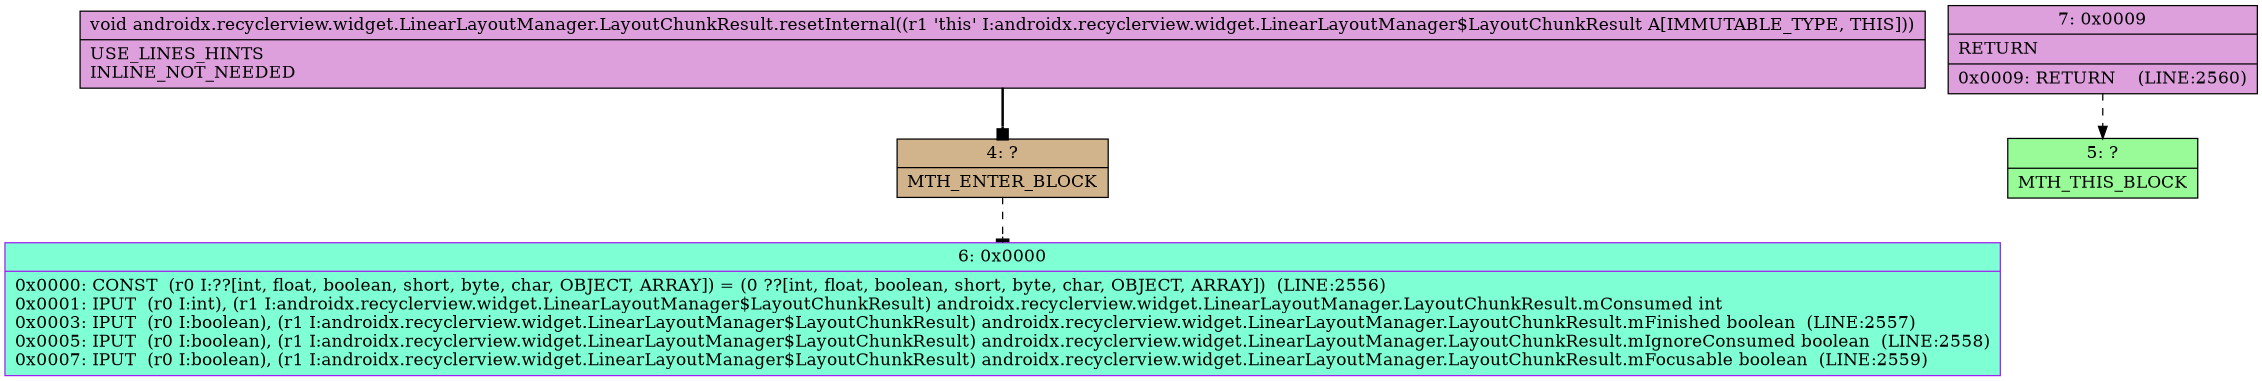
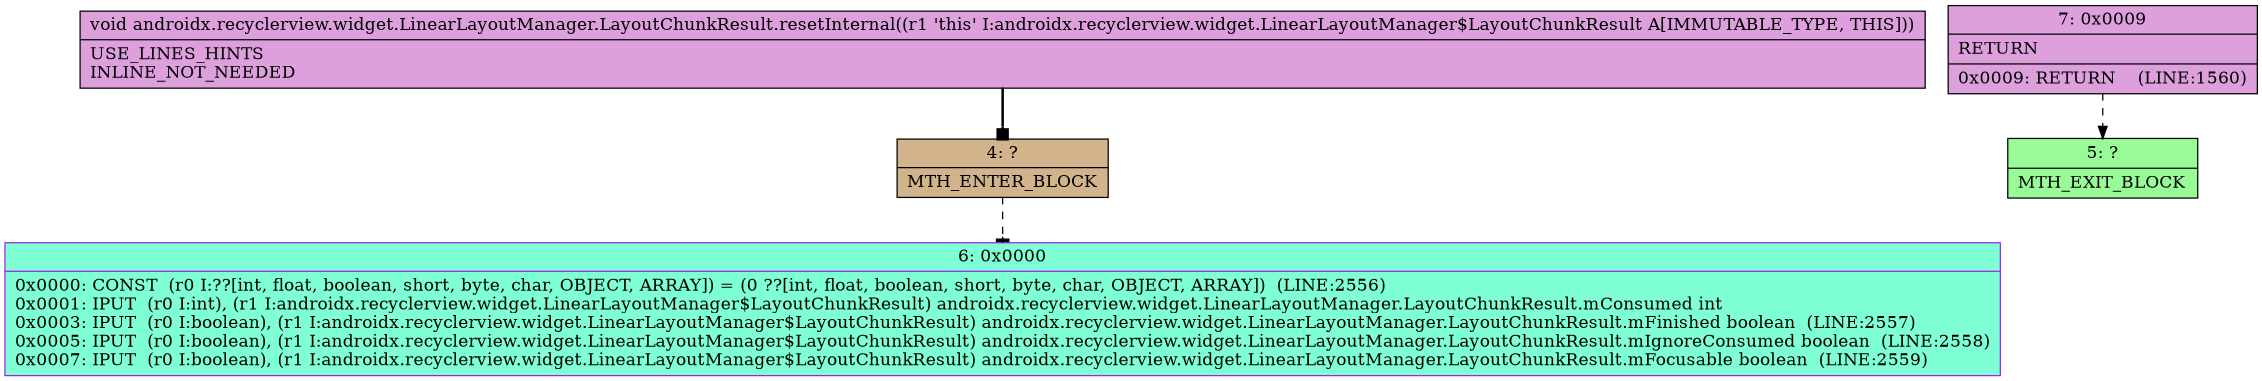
node "7: 0x0009": text "0x0009: RETURN    (LINE:2560)" -> "0x0009: RETURN    (LINE:1560)"
node "5: ?": text "MTH_THIS_BLOCK" -> "MTH_EXIT_BLOCK"
